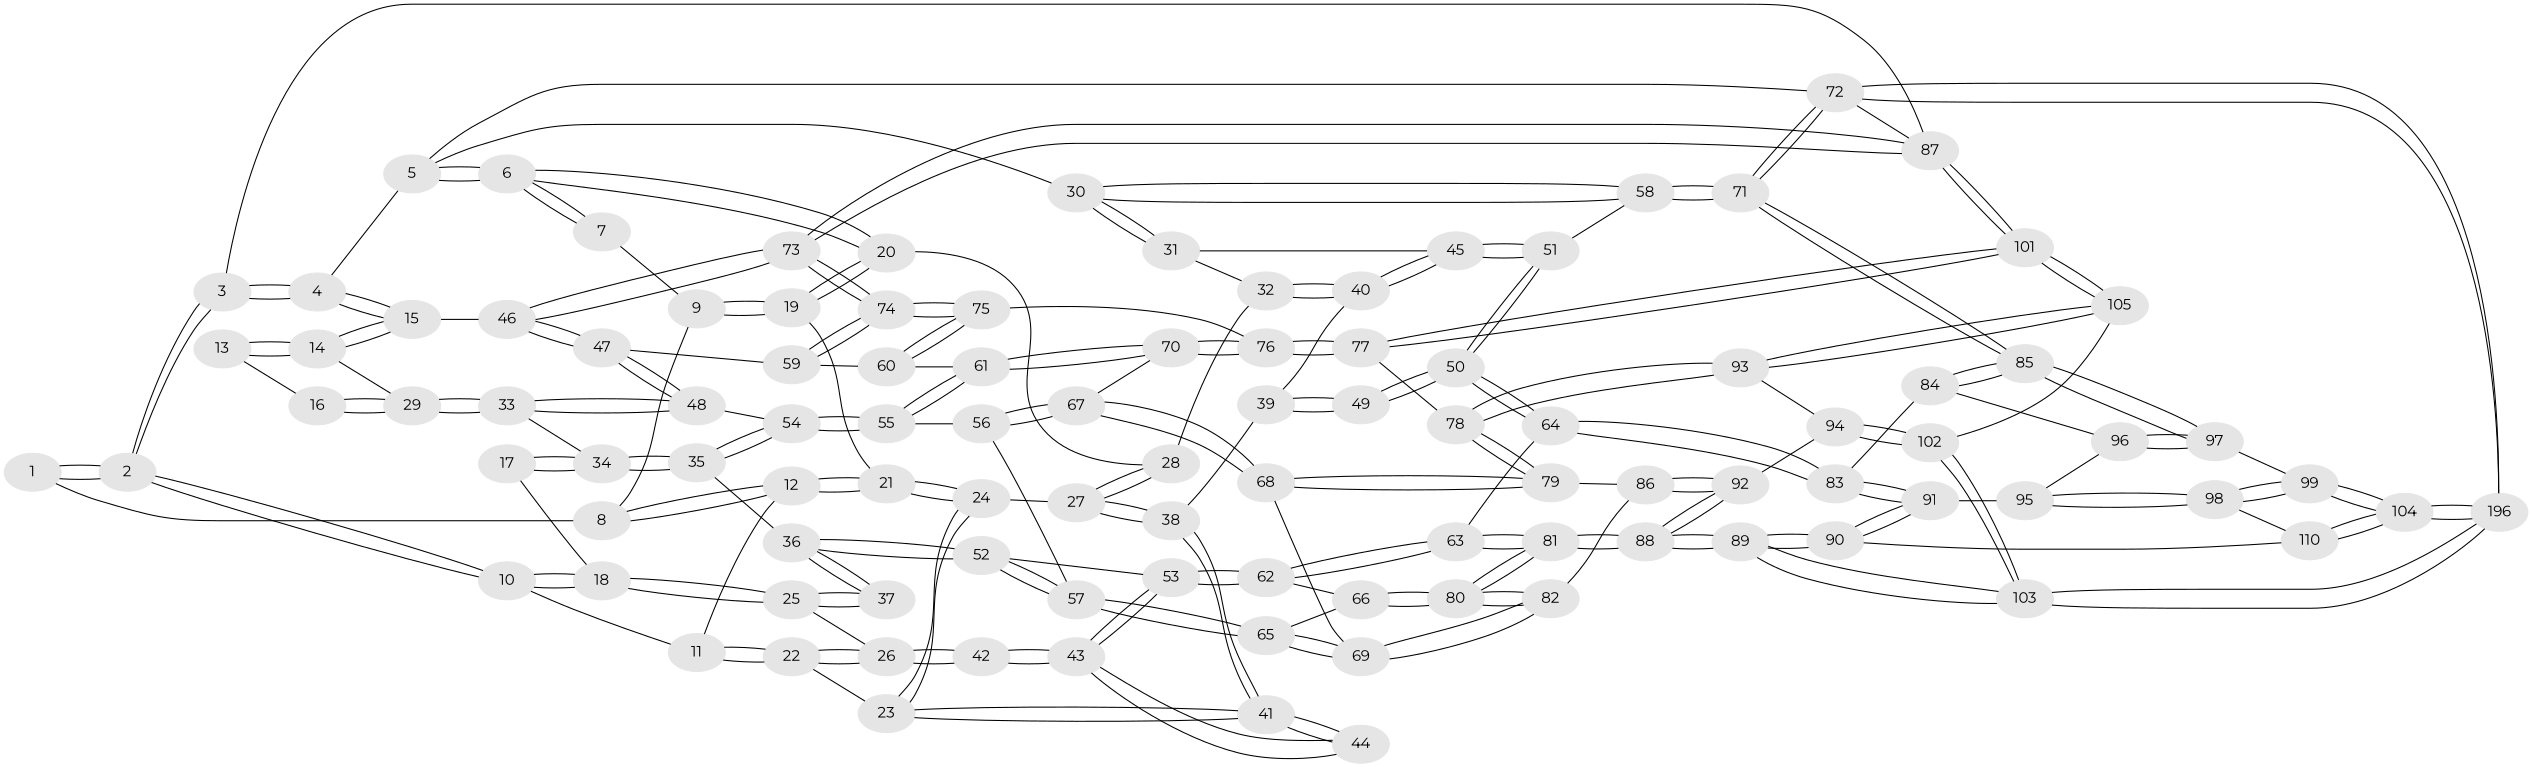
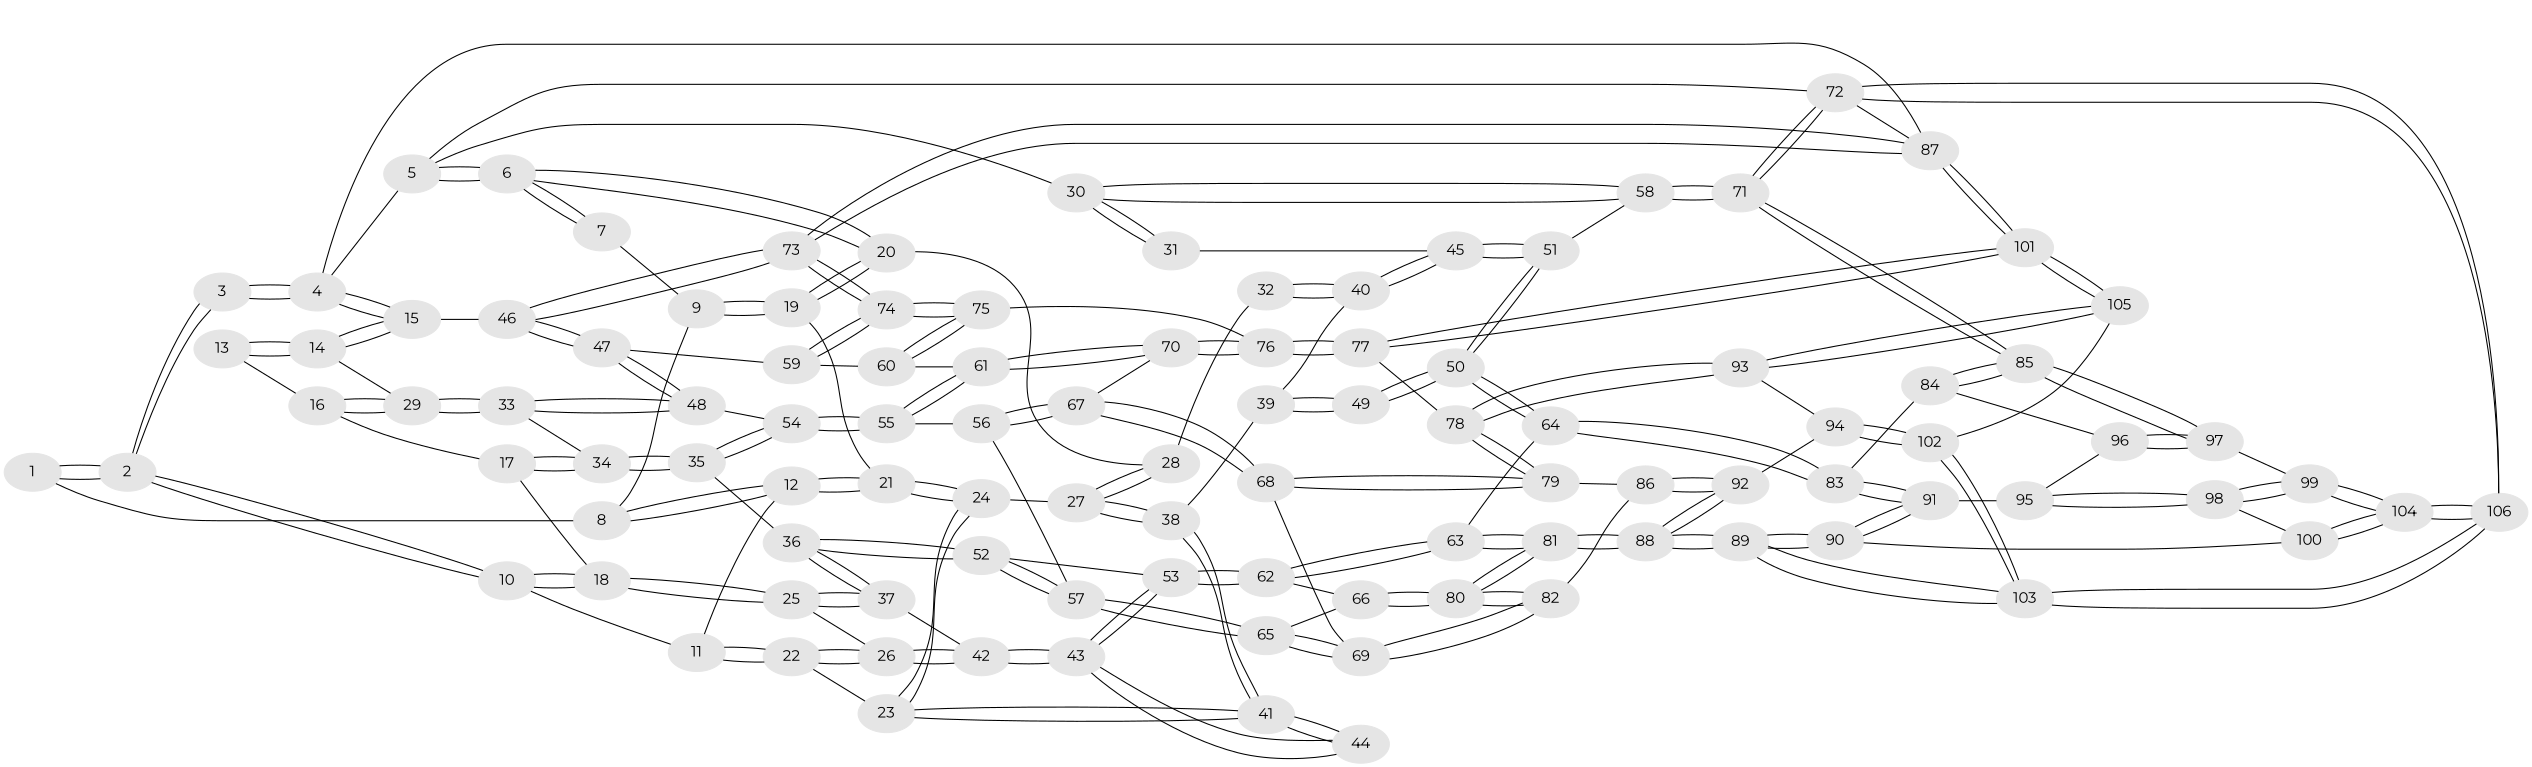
edge "87" -- "3": now "87" -- "4"
edge "31" -- "32": removed
edge "16" -- "17": added
node "196": label "196" -> "106"
node "110": label "110" -> "100"
edge "37" -- "42": added
